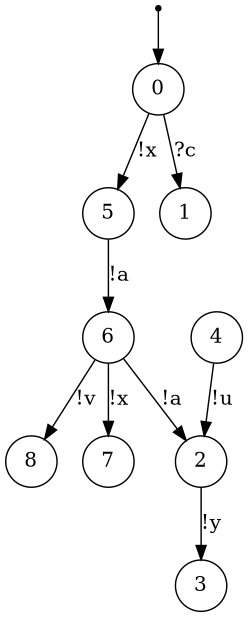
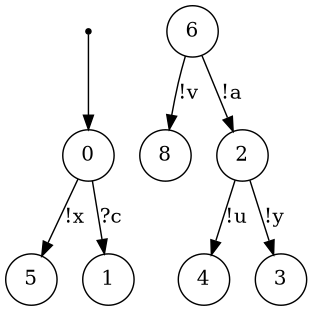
edge "5" -> "6": removed, label "!a"
edge "4" -> "2": reversed
node "7": removed
